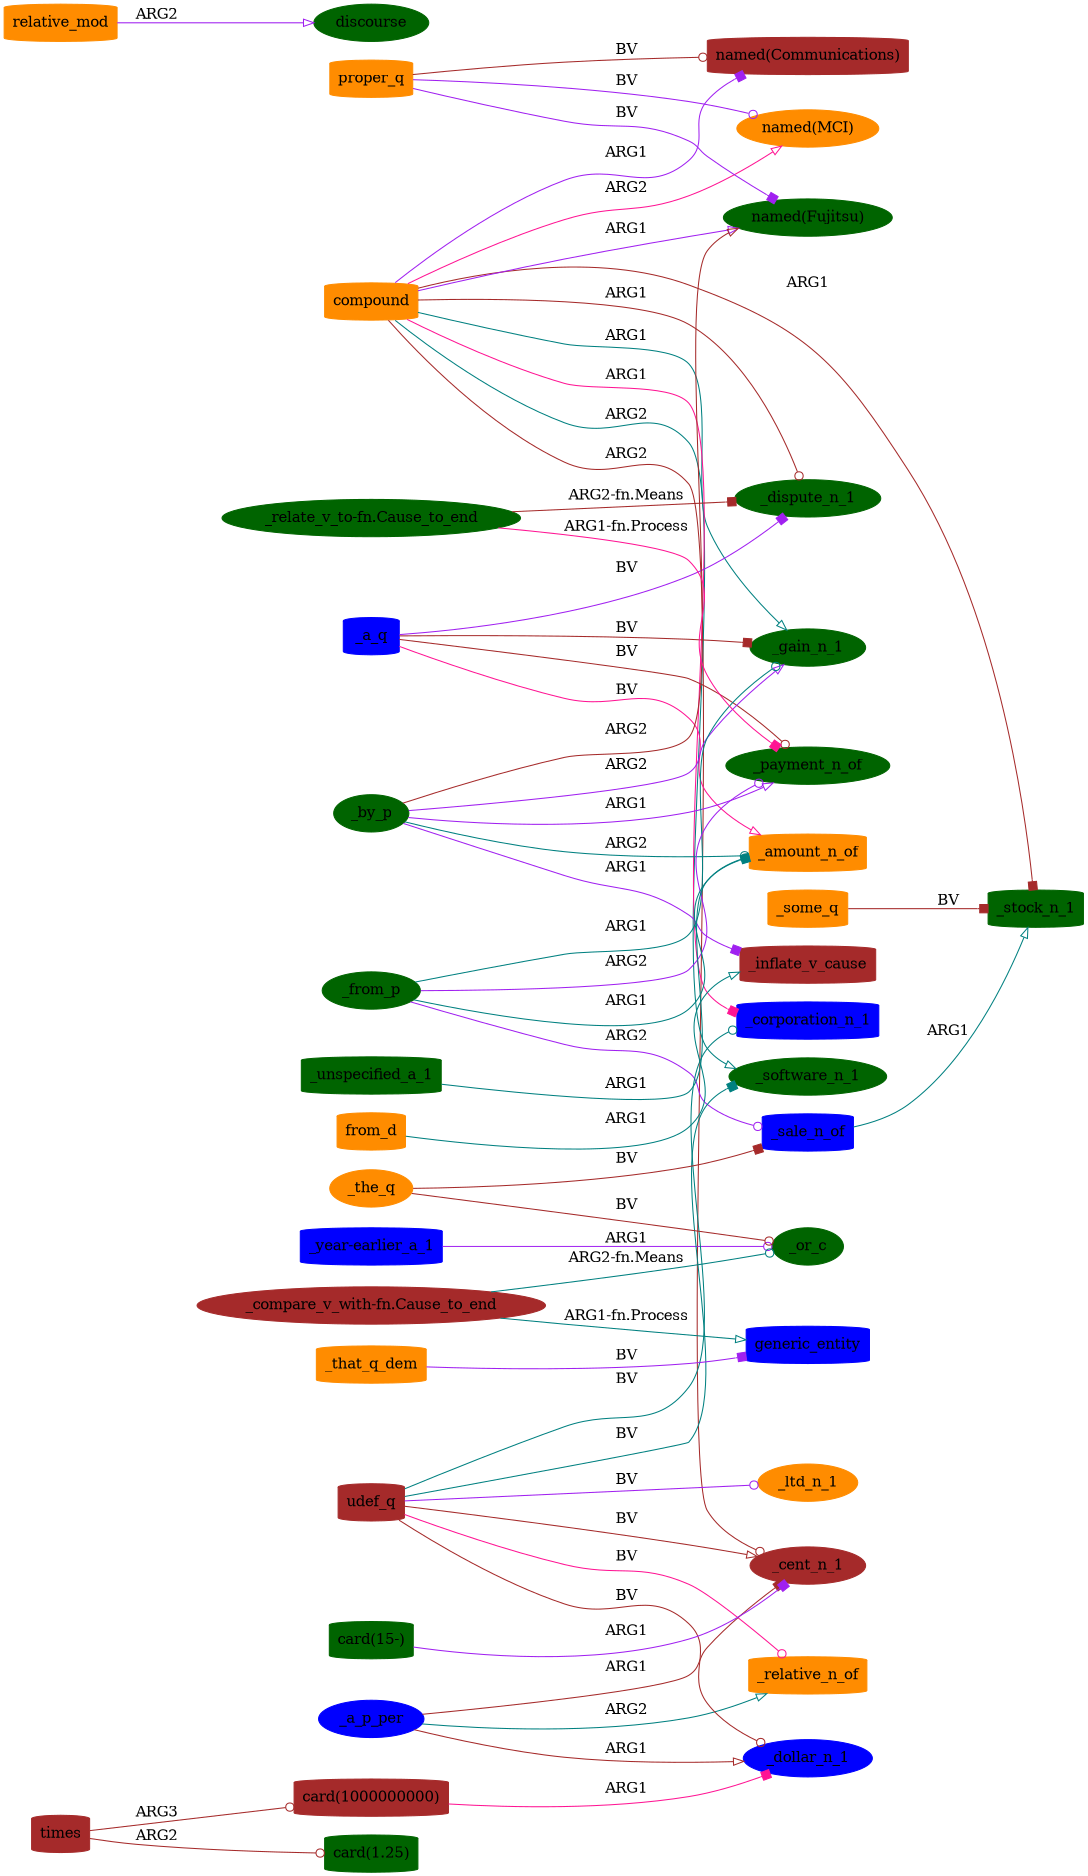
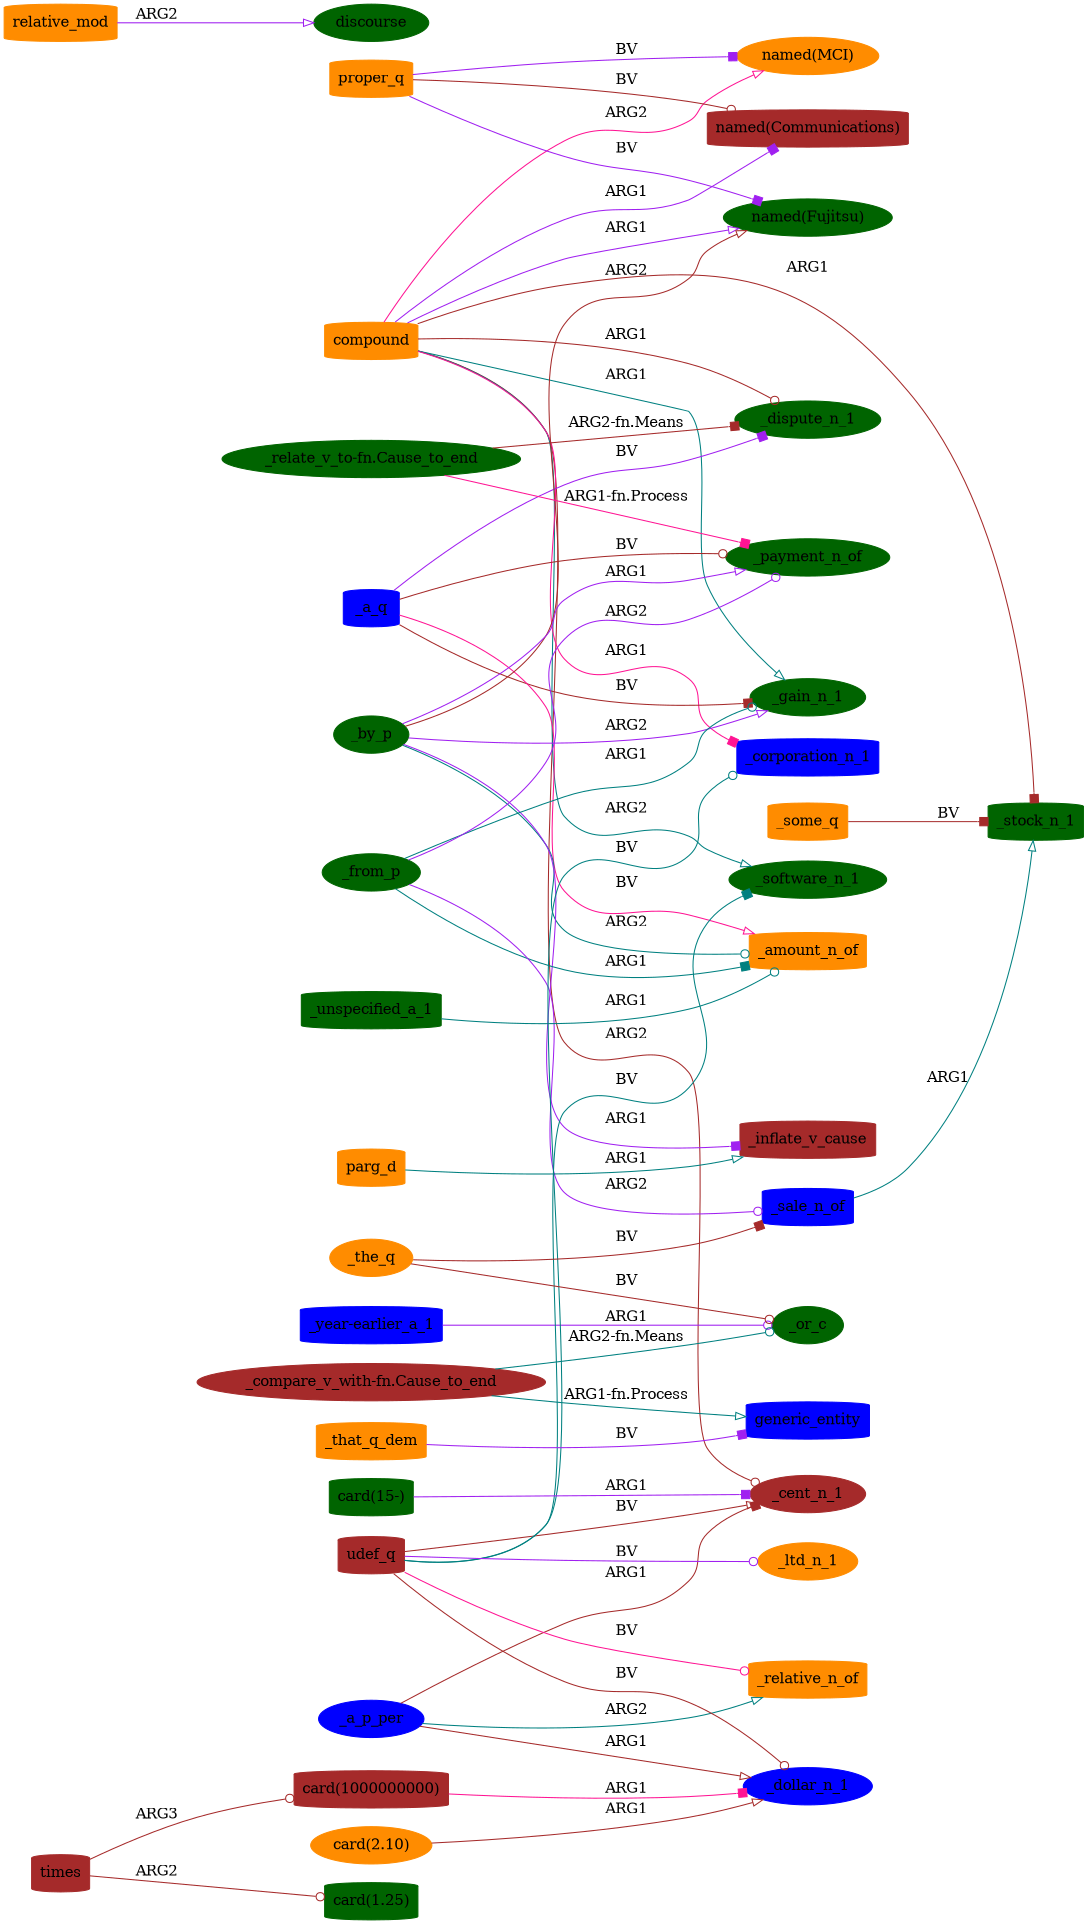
edge "proper_q" -> "named(MCI)": arrowhead odot -> box
node "from_d": label "from_d" -> "parg_d"
node "card(2.10)": added
